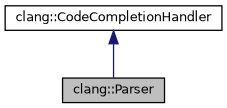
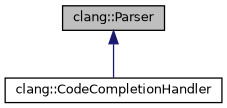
edge "clang::Parser" -> "clang::CodeCompletionHandler": reversed
